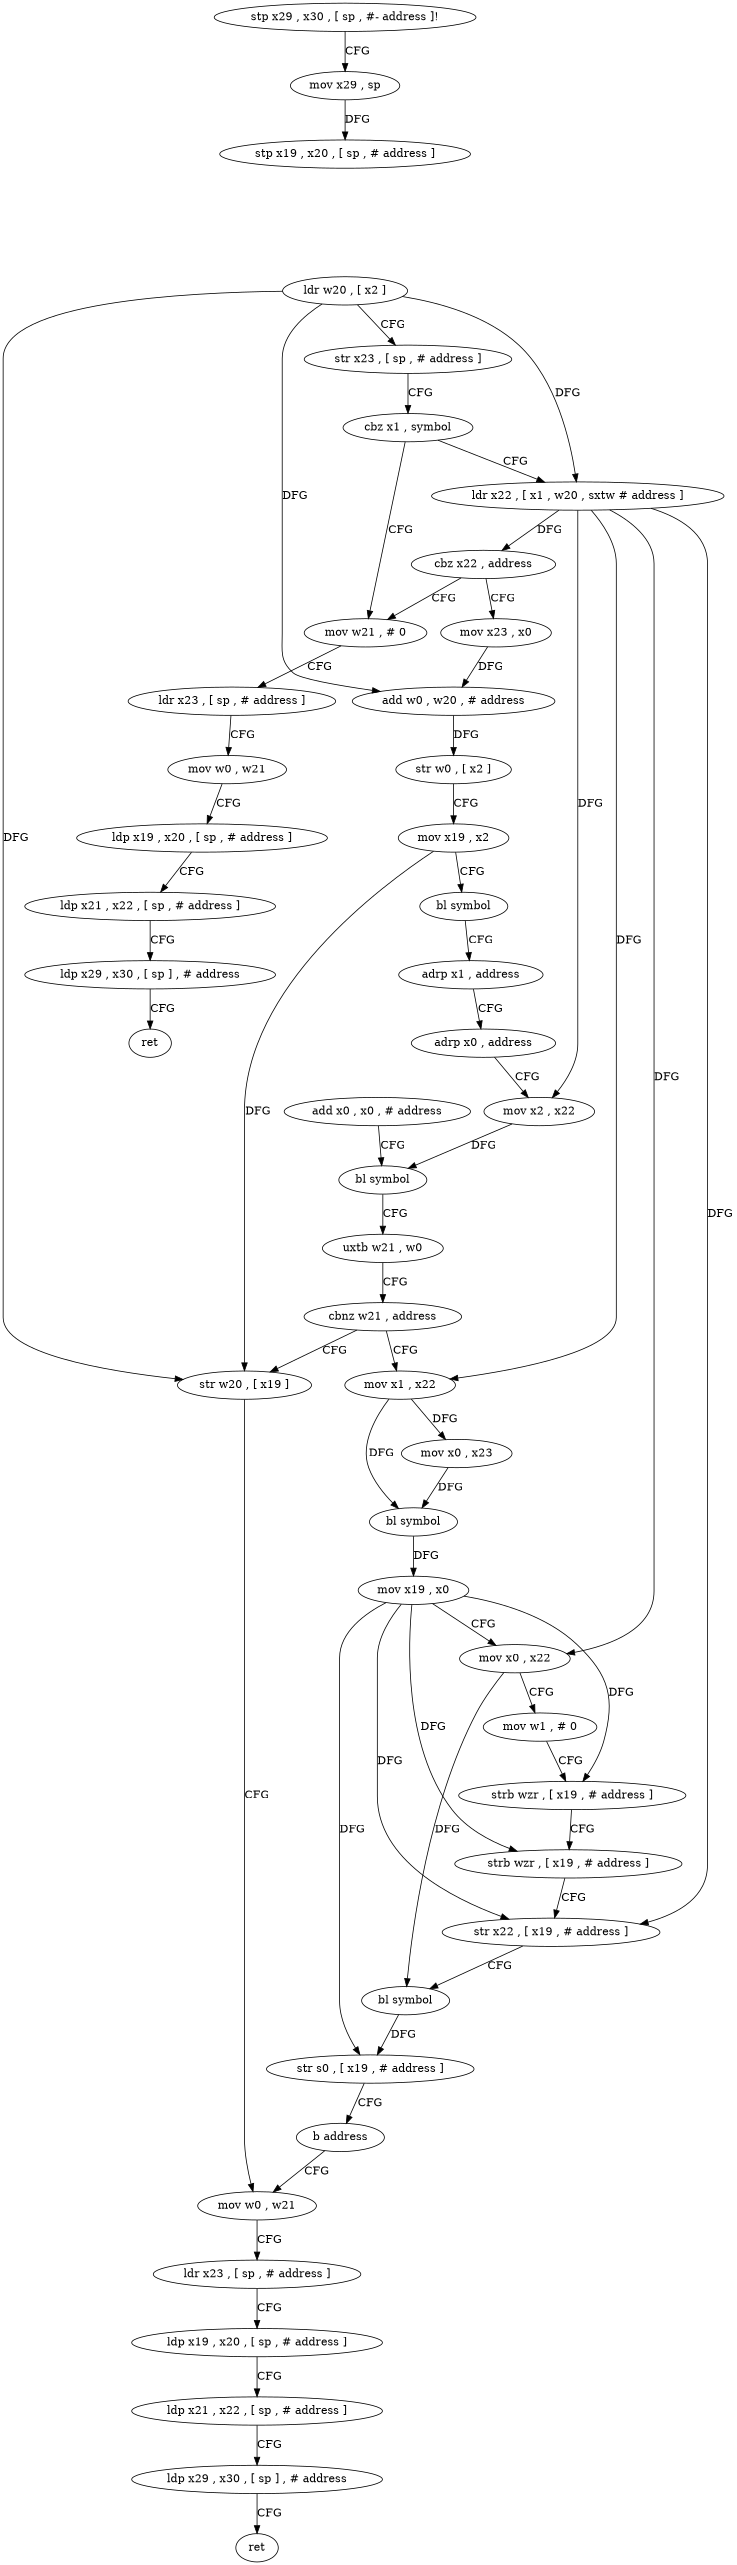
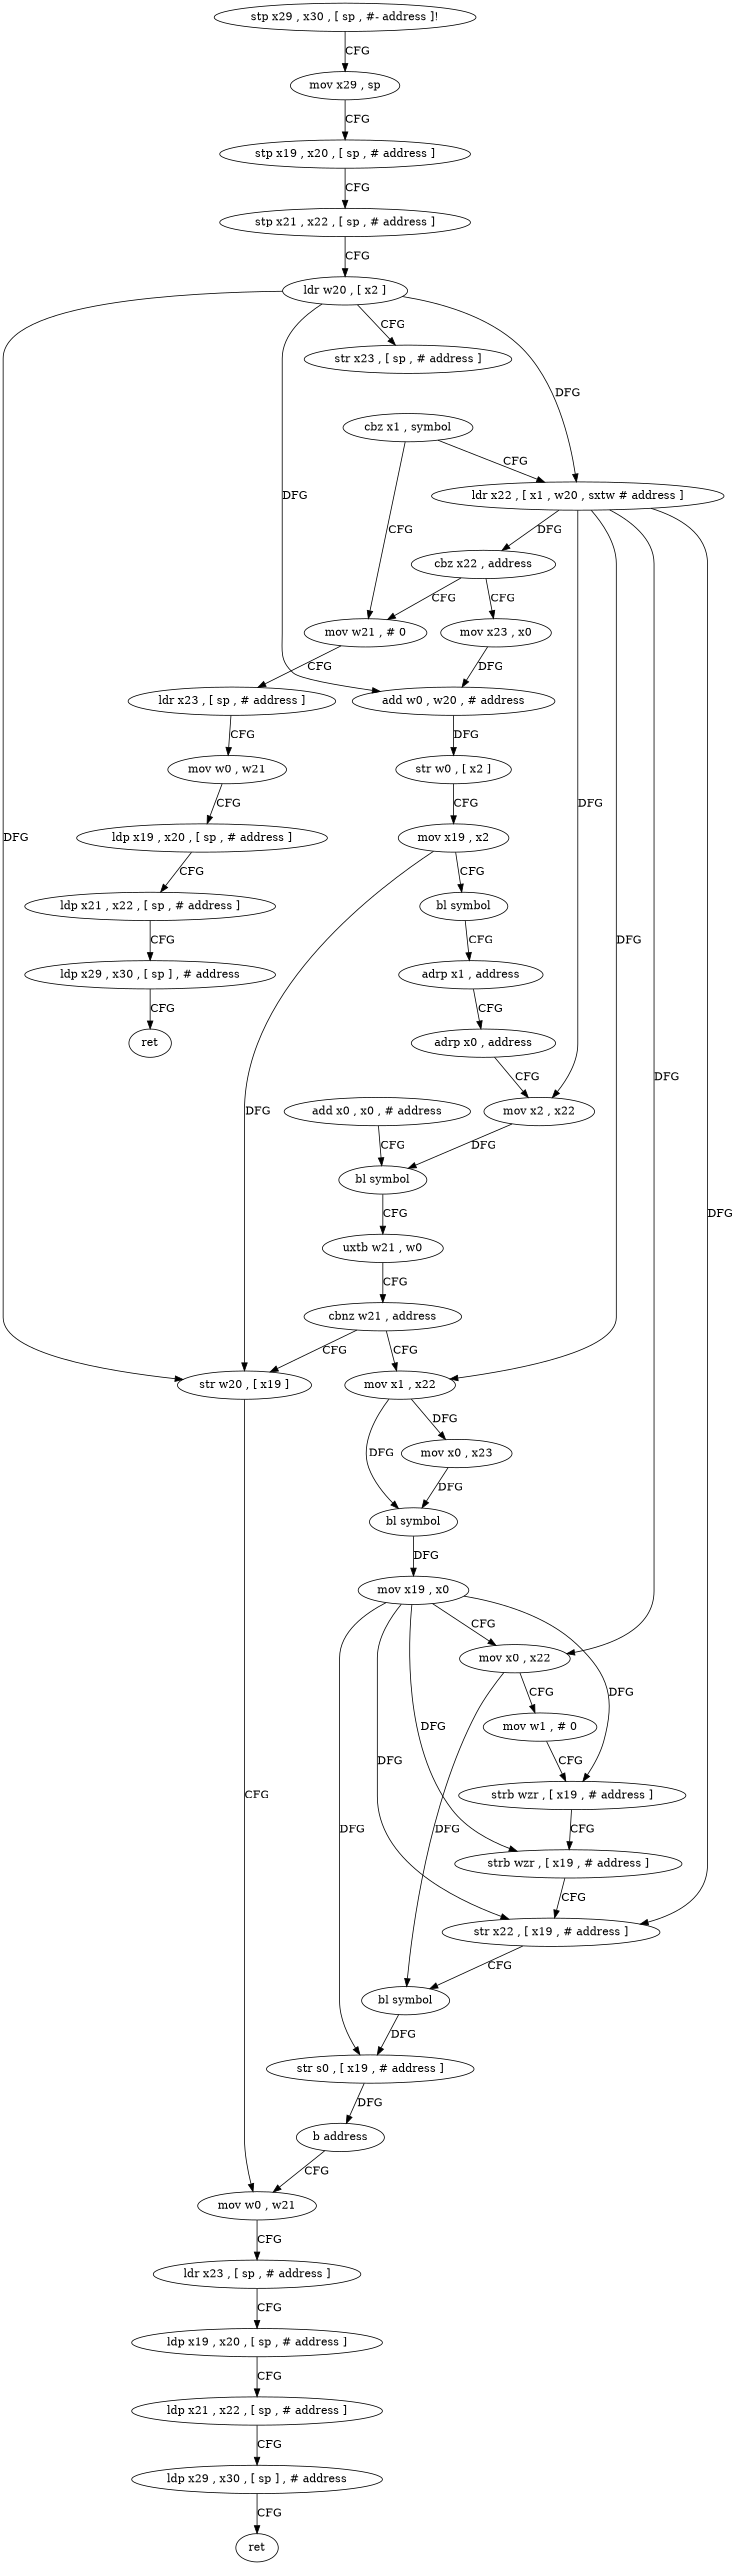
edge "mov x29 , sp" -> "stp x19 , x20 , [ sp , # address ]": label "DFG" -> "CFG"
node "stp x21 , x22 , [ sp , # address ]": added
edge "str x23 , [ sp , # address ]" -> "cbz x1 , symbol": removed, label "CFG"
edge "str s0 , [ x19 , # address ]" -> "b address": label "CFG" -> "DFG"
